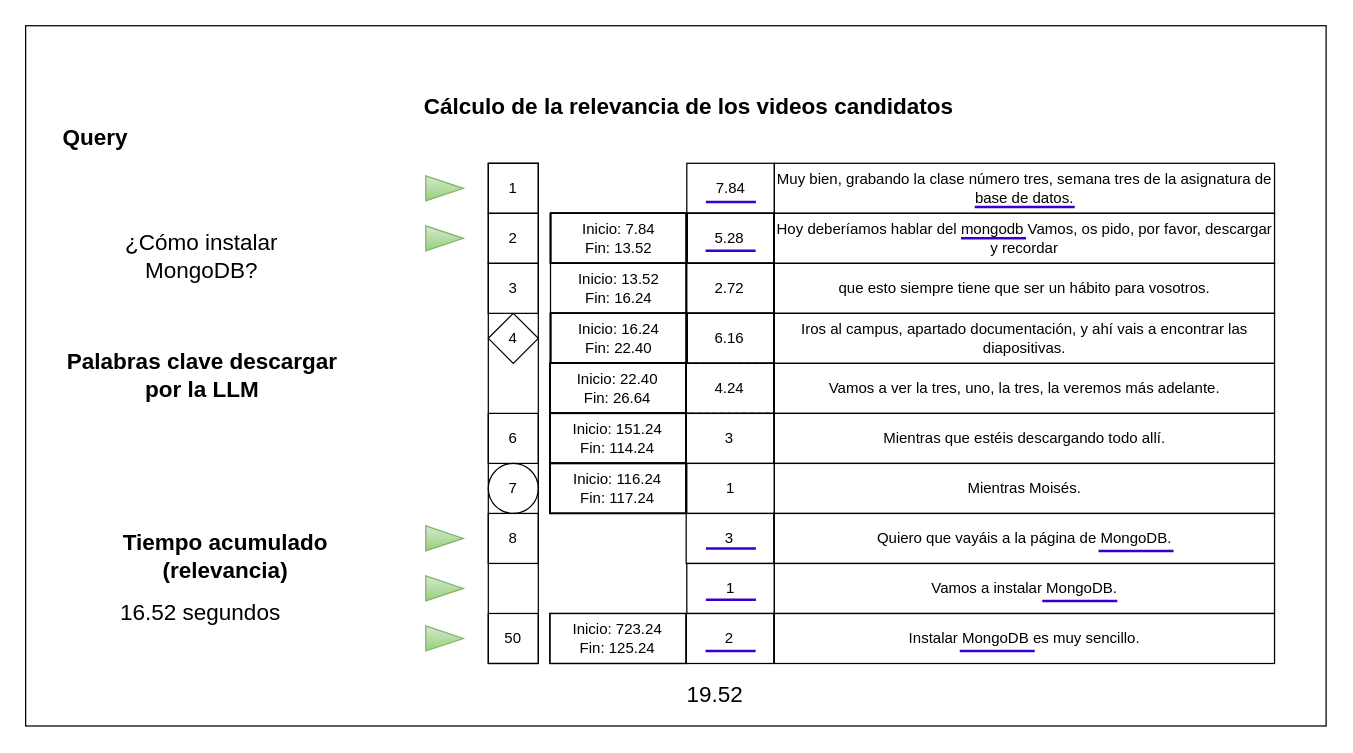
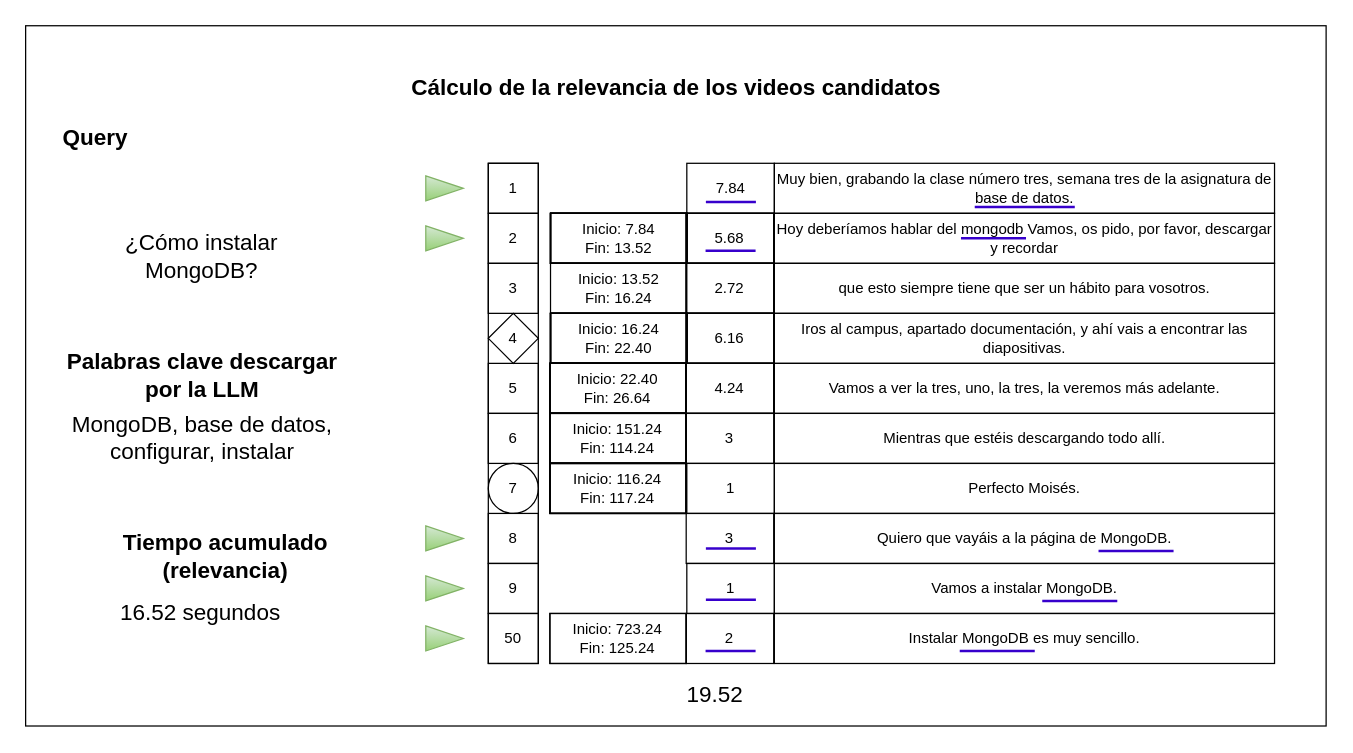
node "Cálculo de la relevancia de los videos candidatos": moved (688, 107) -> (676, 88)
node "5.28": label "5.28" -> "5.68"
node "5": added
node "4.24": style dashed -> solid
node "MongoDB, base de datos, configurar, instalar": added
node "Mientras Moisés.": label "Mientras Moisés." -> "Perfecto Moisés."
node "9": added
